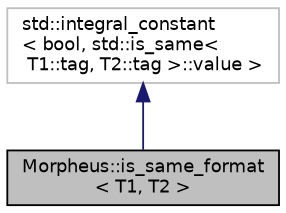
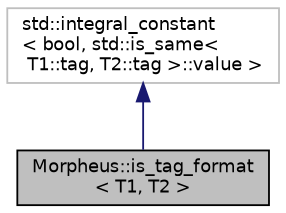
node "Morpheus::is_same_format < T1, T2 >": label "Morpheus::is_same_format < T1, T2 >" -> "Morpheus::is_tag_format < T1, T2 >"
